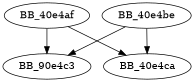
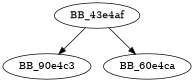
node "BB_40e4af": label "BB_40e4af" -> "BB_43e4af"
node "BB_40e4be": removed
node "BB_40e4ca": label "BB_40e4ca" -> "BB_60e4ca"
